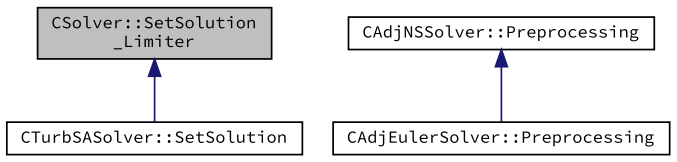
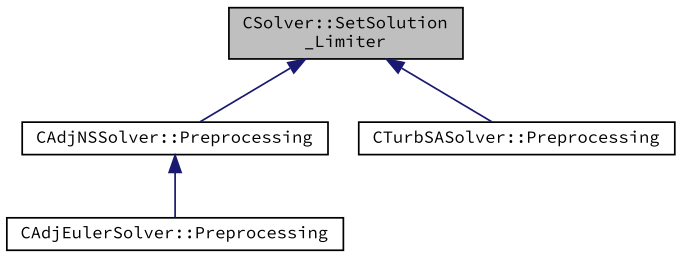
edge "CAdjNSSolver::Preprocessing" -> "CSolver::SetSolution _Limiter": added
node "CTurbSASolver::SetSolution": label "CTurbSASolver::SetSolution" -> "CTurbSASolver::Preprocessing"
